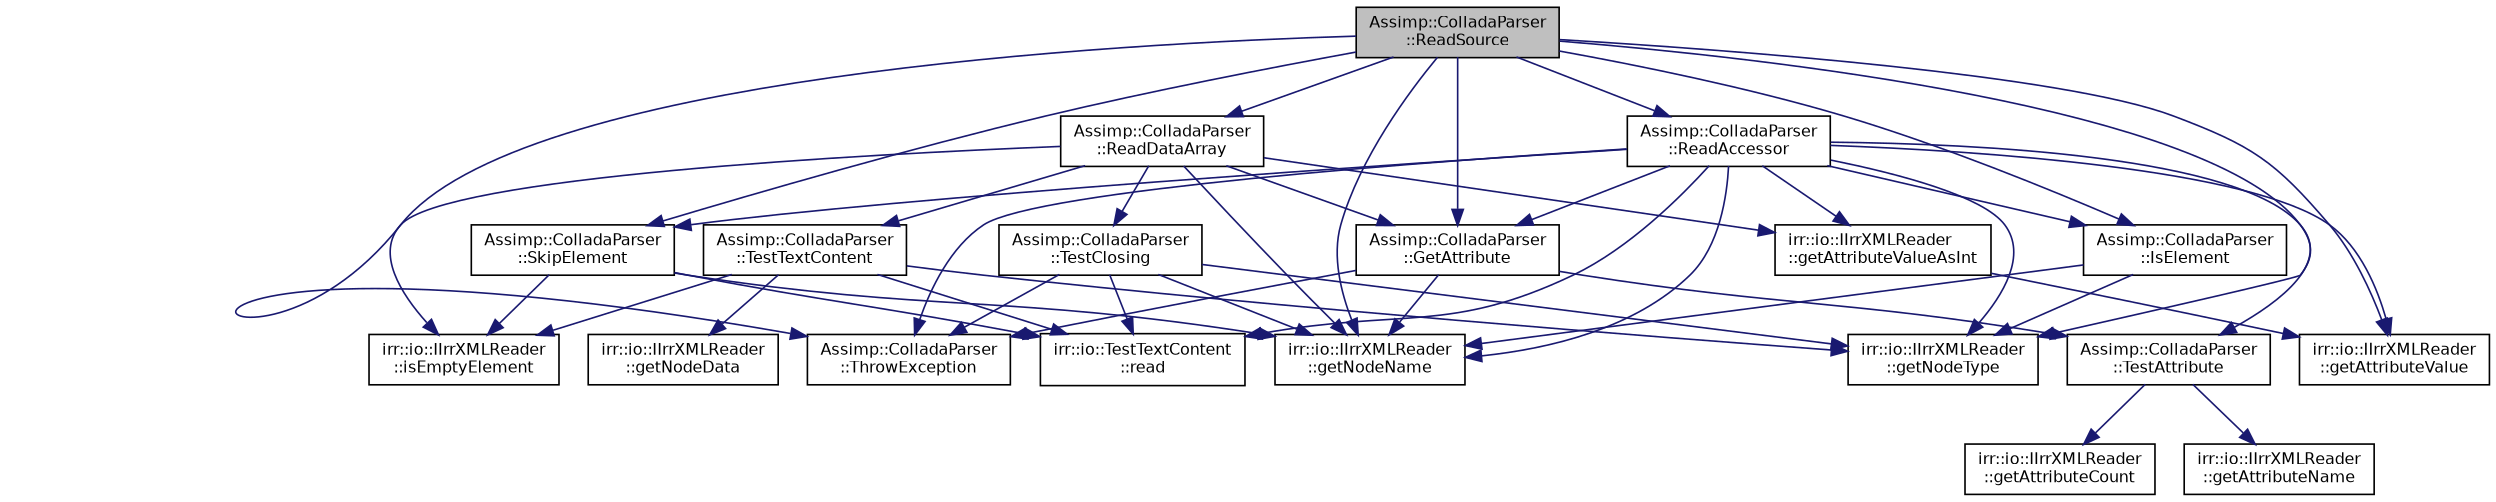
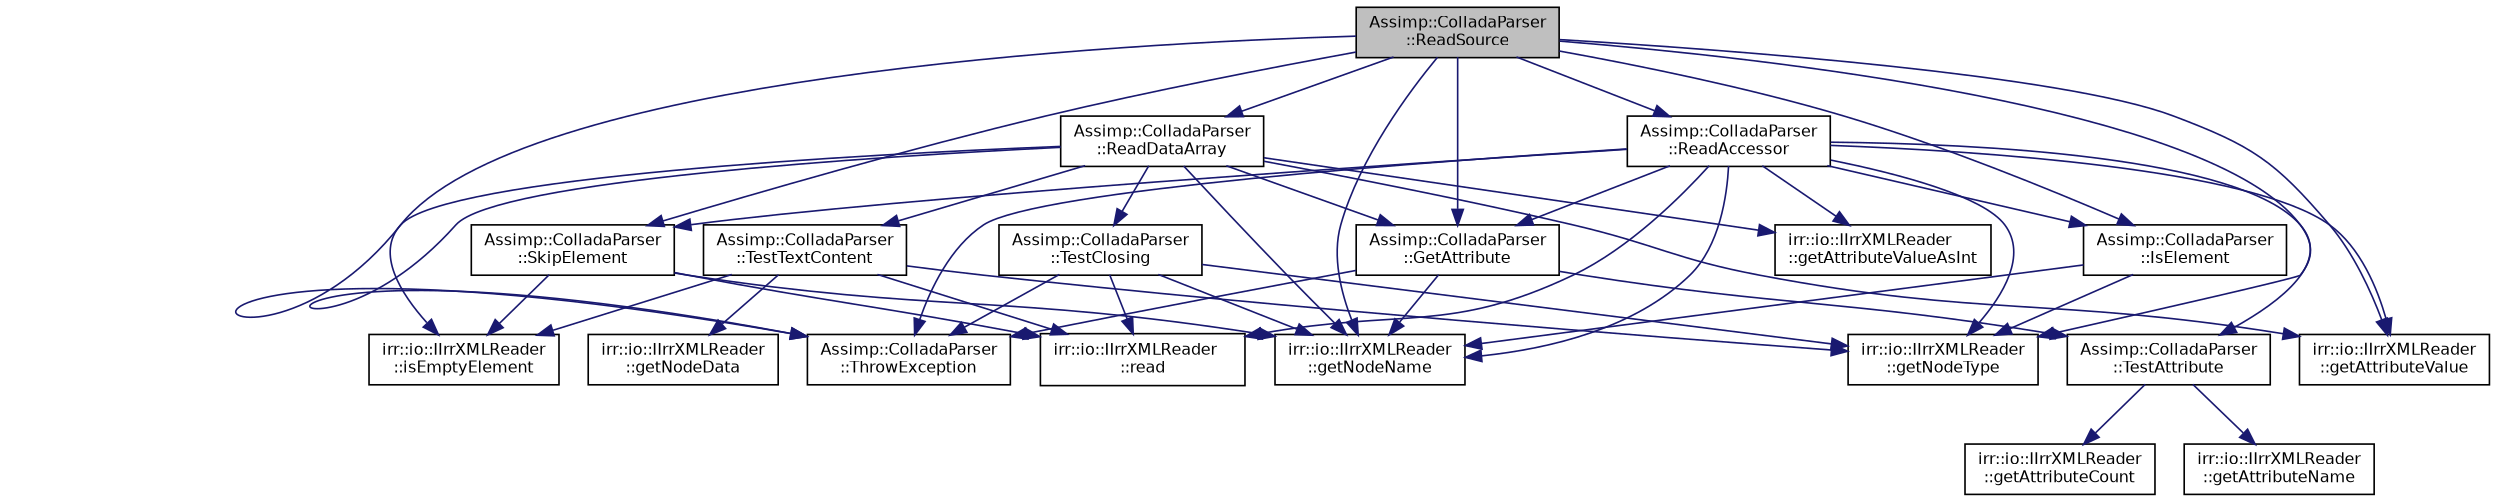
edge "Assimp::ColladaParser ::ReadDataArray" -> "Assimp::ColladaParser ::ThrowException": added
edge "irr::io::IIrrXMLReader ::getAttributeValueAsInt" -> "irr::io::IIrrXMLReader ::getAttributeValue": now "Assimp::ColladaParser ::ReadDataArray" -> "irr::io::IIrrXMLReader ::getAttributeValue"
node "irr::io::TestTextContent ::read": label "irr::io::TestTextContent ::read" -> "irr::io::IIrrXMLReader ::read"
